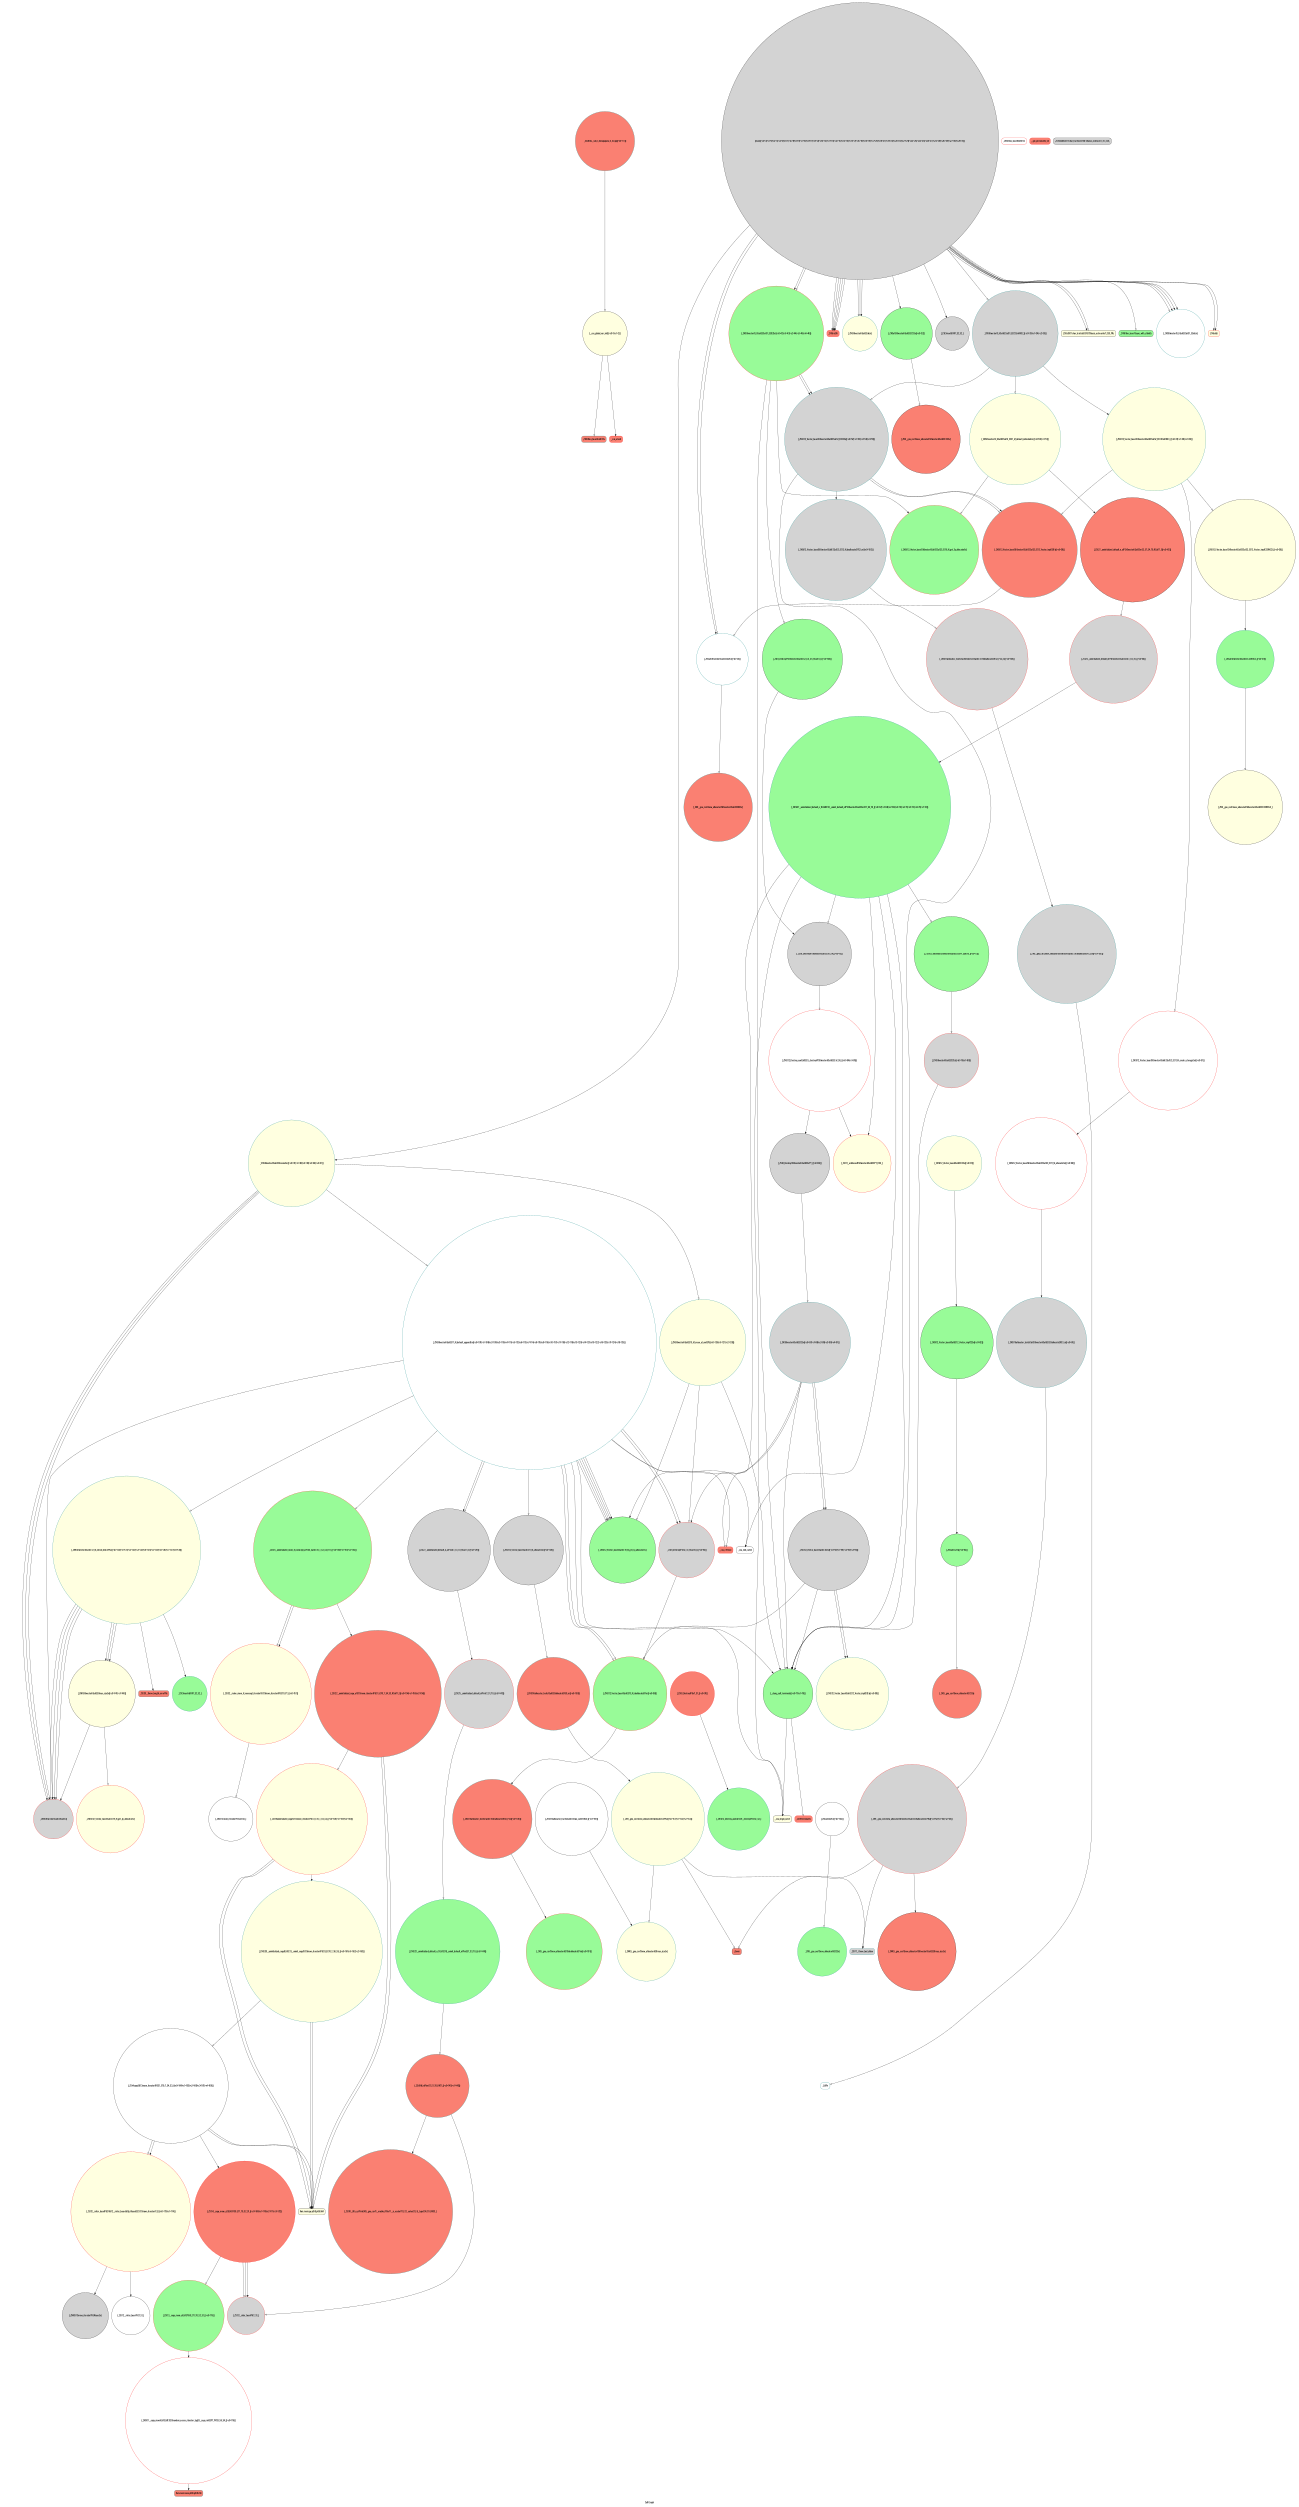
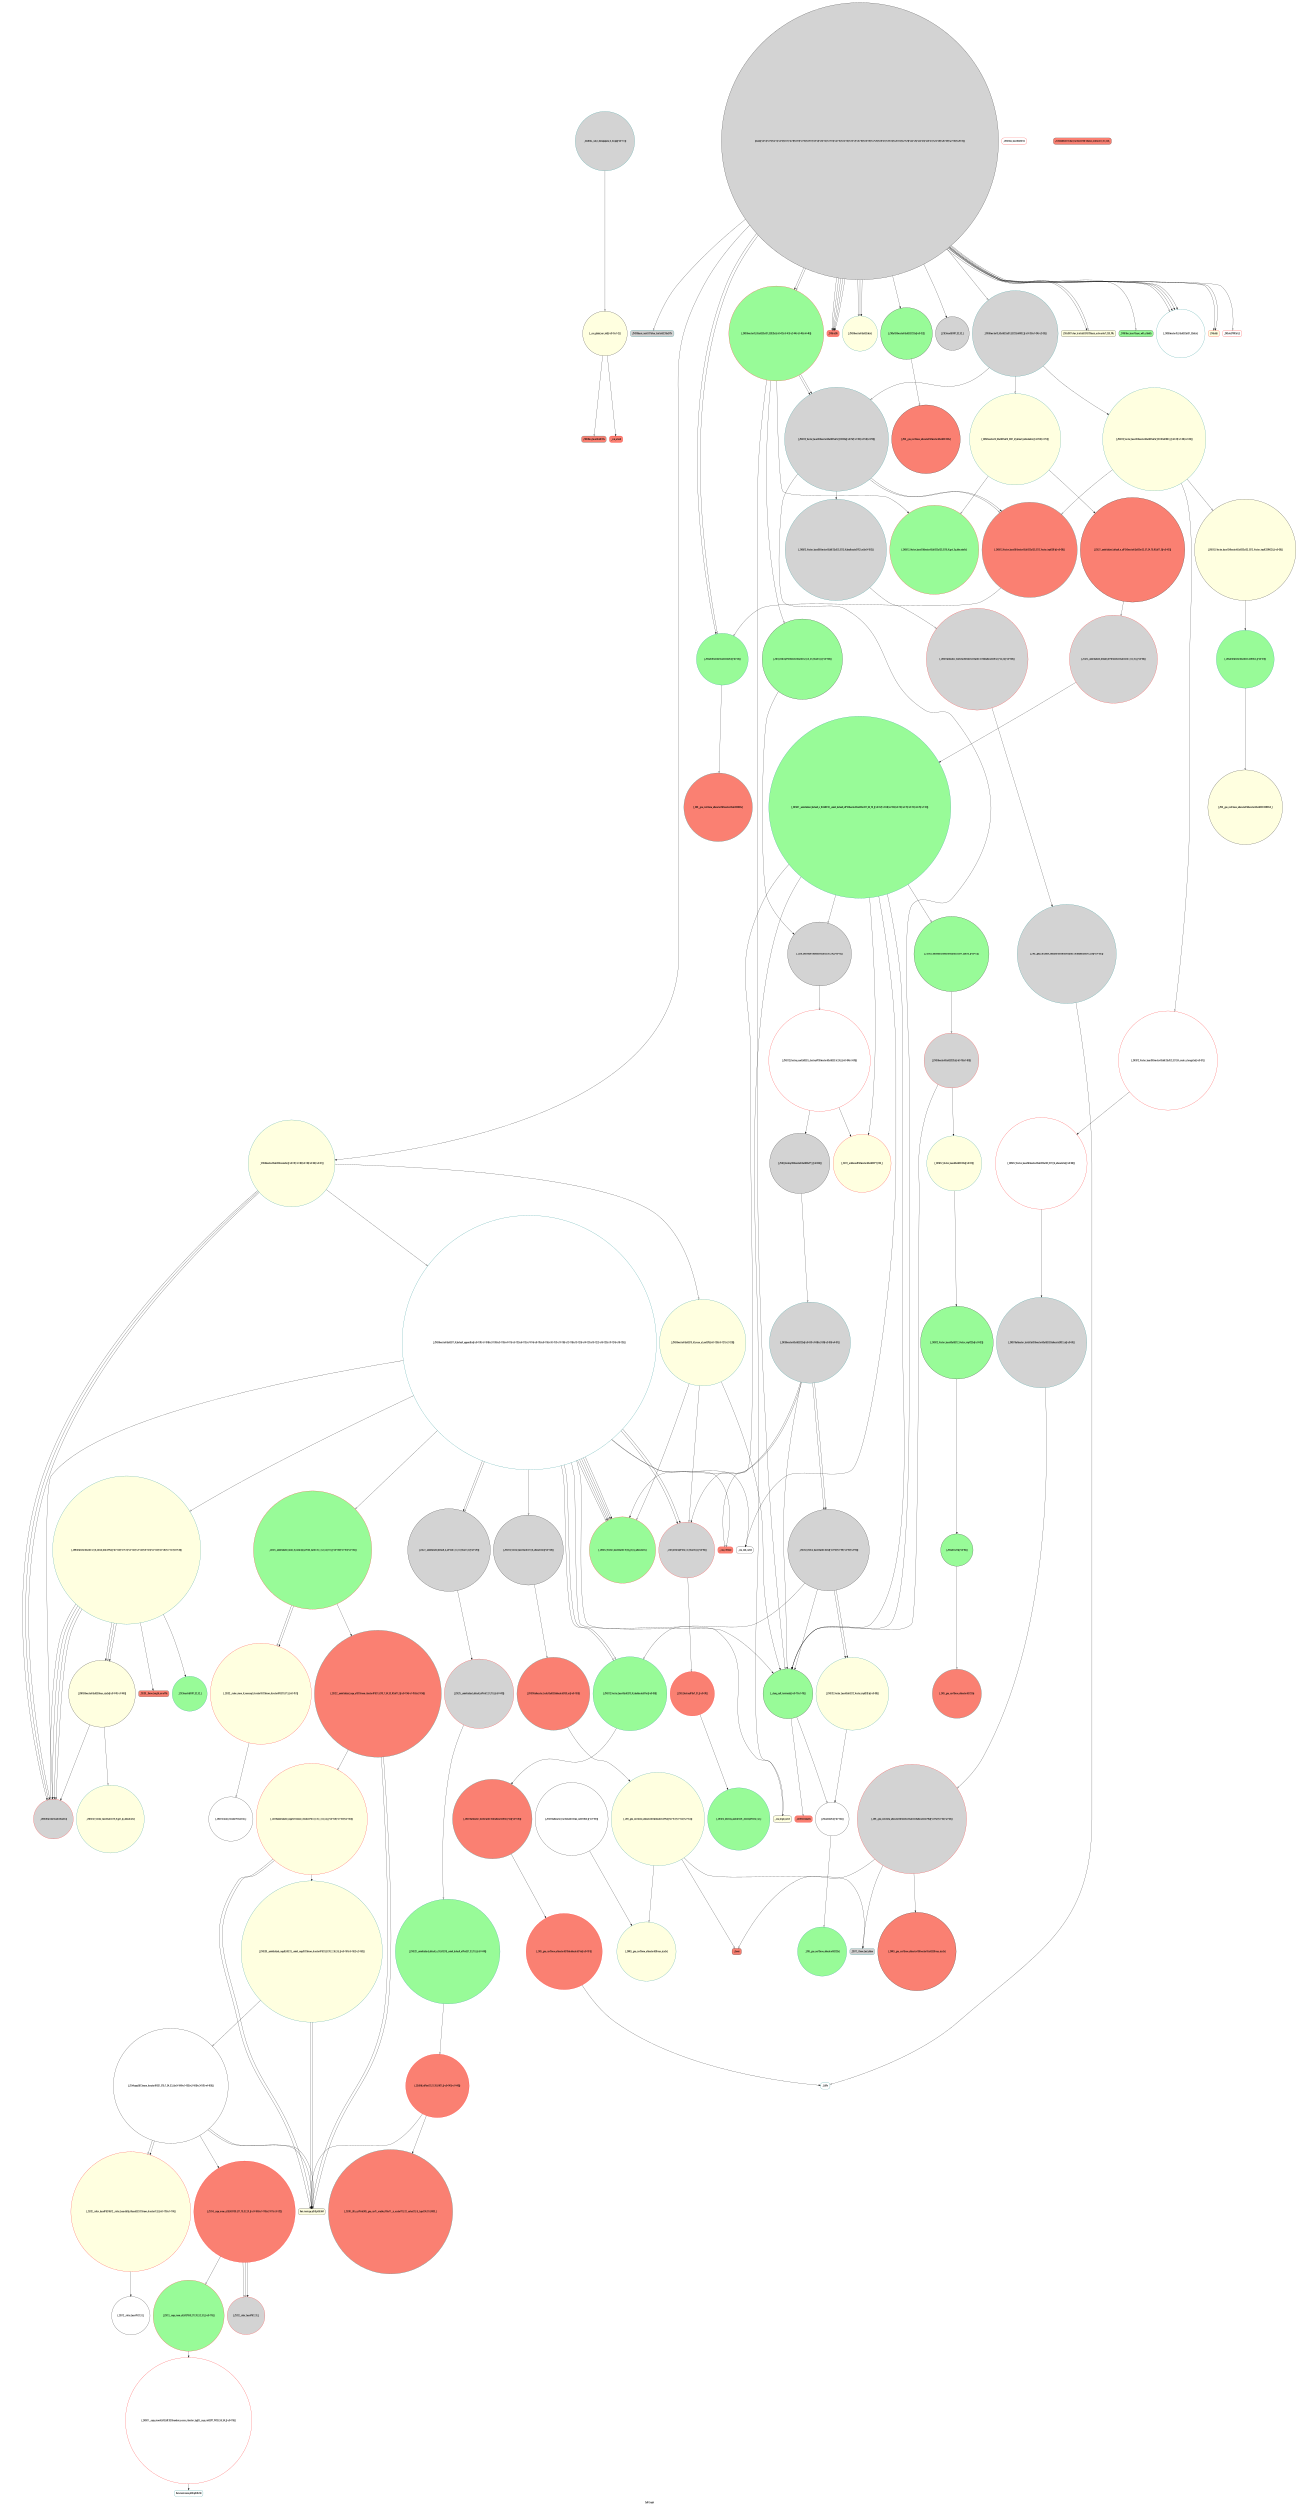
node "{_GLOBAL__sub_I_ilonapapava_0_0.cpp|{<s0>177}}": fillcolor salmon -> lightgrey
node "__gxx_personality_v0": removed
node "_ZSt4endlIcSt11char_traitsIcEERSt13basic_ostreamIT_T0_ES6_": fillcolor lightgrey -> salmon
node "_ZNSt9basic_iosIcSt11char_traitsIcEE3tieEPSo": added
node "_ZNSolsEPFRSoS_E": added
node "{_ZNSaISt6vectorIiSaIiEEED2Ev|{<s0>36}}": fillcolor white -> palegreen
edge "{_ZNSt6vectorIiSaIiEEC2Ev|{<s0>79|<s1>80}}" -> "{_ZNSt12_Vector_baseIiSaIiEEC2Ev|{<s0>81}}": added
node "{_ZNSt12_Vector_baseIiSaIiEE19_M_get_Tp_allocatorEv}": color black -> red
edge "{_ZSt8_DestroyIPiiEvT_S1_RSaIT0_E|{<s0>92}}" -> "{_ZNSt12_Vector_baseIiSaIiEE13_M_deallocateEPim|{<s0>98}}": now "{_ZSt8_DestroyIPiiEvT_S1_RSaIT0_E|{<s0>92}}" -> "{_ZSt8_DestroyIPiEvT_S1_|{<s0>97}}"
node "{_ZNSt12_Vector_baseIiSaIiEE13_M_deallocateEPim|{<s0>98}}": color red -> teal
edge "{_ZNSt12_Vector_baseIiSaIiEE12_Vector_implD2Ev|{<s0>99}}" -> "{_ZNSaIiED2Ev|{<s0>102}}": added
edge "{__clang_call_terminate|{<s0>77|<s1>78}}" -> "__cxa_begin_catch": now "{__clang_call_terminate|{<s0>77|<s1>78}}" -> "{_ZNSaIiED2Ev|{<s0>102}}"
node "{_ZNKSt12_Vector_baseIiSaIiEE19_M_get_Tp_allocatorEv}": color red -> teal
node "{_ZN9__gnu_cxx13new_allocatorIiE10deallocateEPim|{<s0>101}}": fillcolor palegreen -> salmon
edge "{_ZN9__gnu_cxx13new_allocatorIiE10deallocateEPim|{<s0>101}}" -> "_ZdlPv": added
node "{_ZSt6fill_nIPimiET_S1_T0_RKT1_|{<s0>145|<s1>146}}": color teal -> red
edge "{_ZSt6fill_nIPimiET_S1_T0_RKT1_|{<s0>145|<s1>146}}" -> "{_ZSt12__niter_baseIPiET_S1_}": now "{_ZSt6fill_nIPimiET_S1_T0_RKT1_|{<s0>145|<s1>146}}" -> "llvm.memcpy.p0i8.p0i8.i64"
node "{_ZNKSt13move_iteratorIPiE4baseEv}": removed
node "llvm.memmove.p0i8.p0i8.i64": fillcolor salmon -> white
